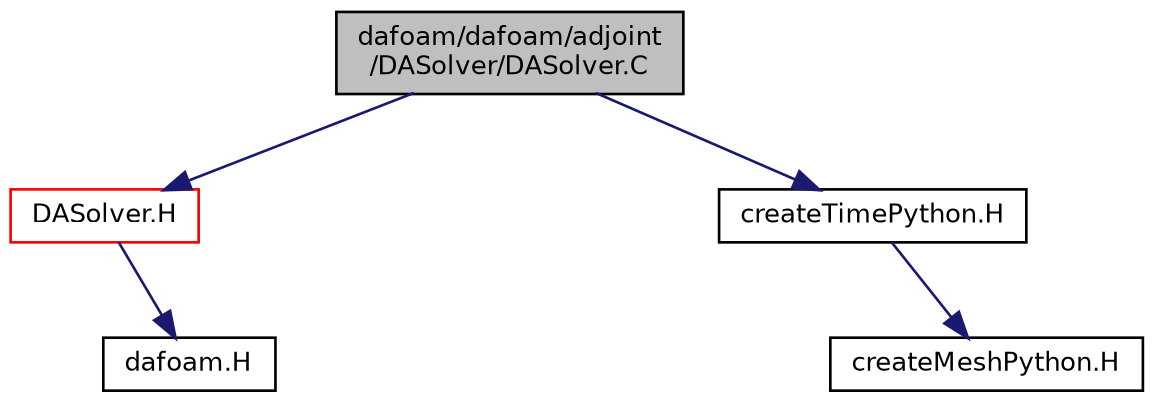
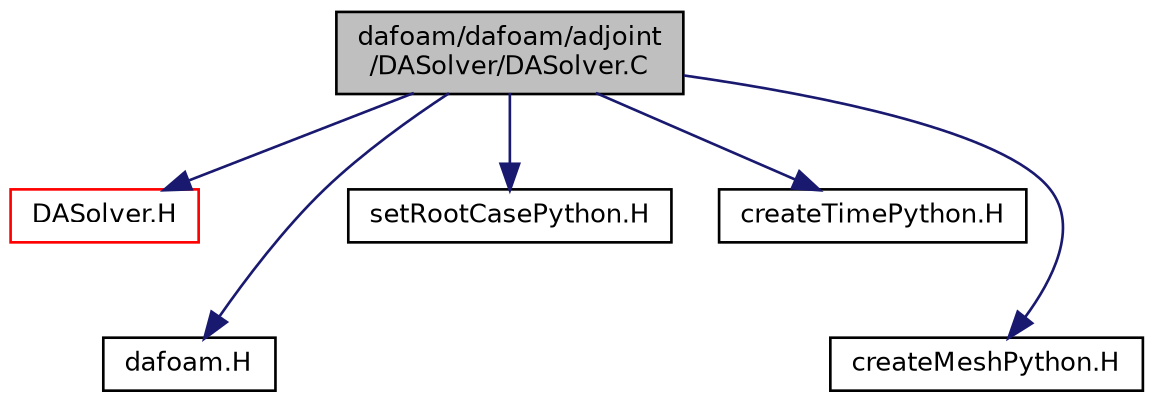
node "setRootCasePython.H": added
edge "DASolver.H" -> "dafoam.H": now "dafoam/dafoam/adjoint /DASolver/DASolver.C" -> "dafoam.H"
edge "createTimePython.H" -> "createMeshPython.H": now "dafoam/dafoam/adjoint /DASolver/DASolver.C" -> "createMeshPython.H"
